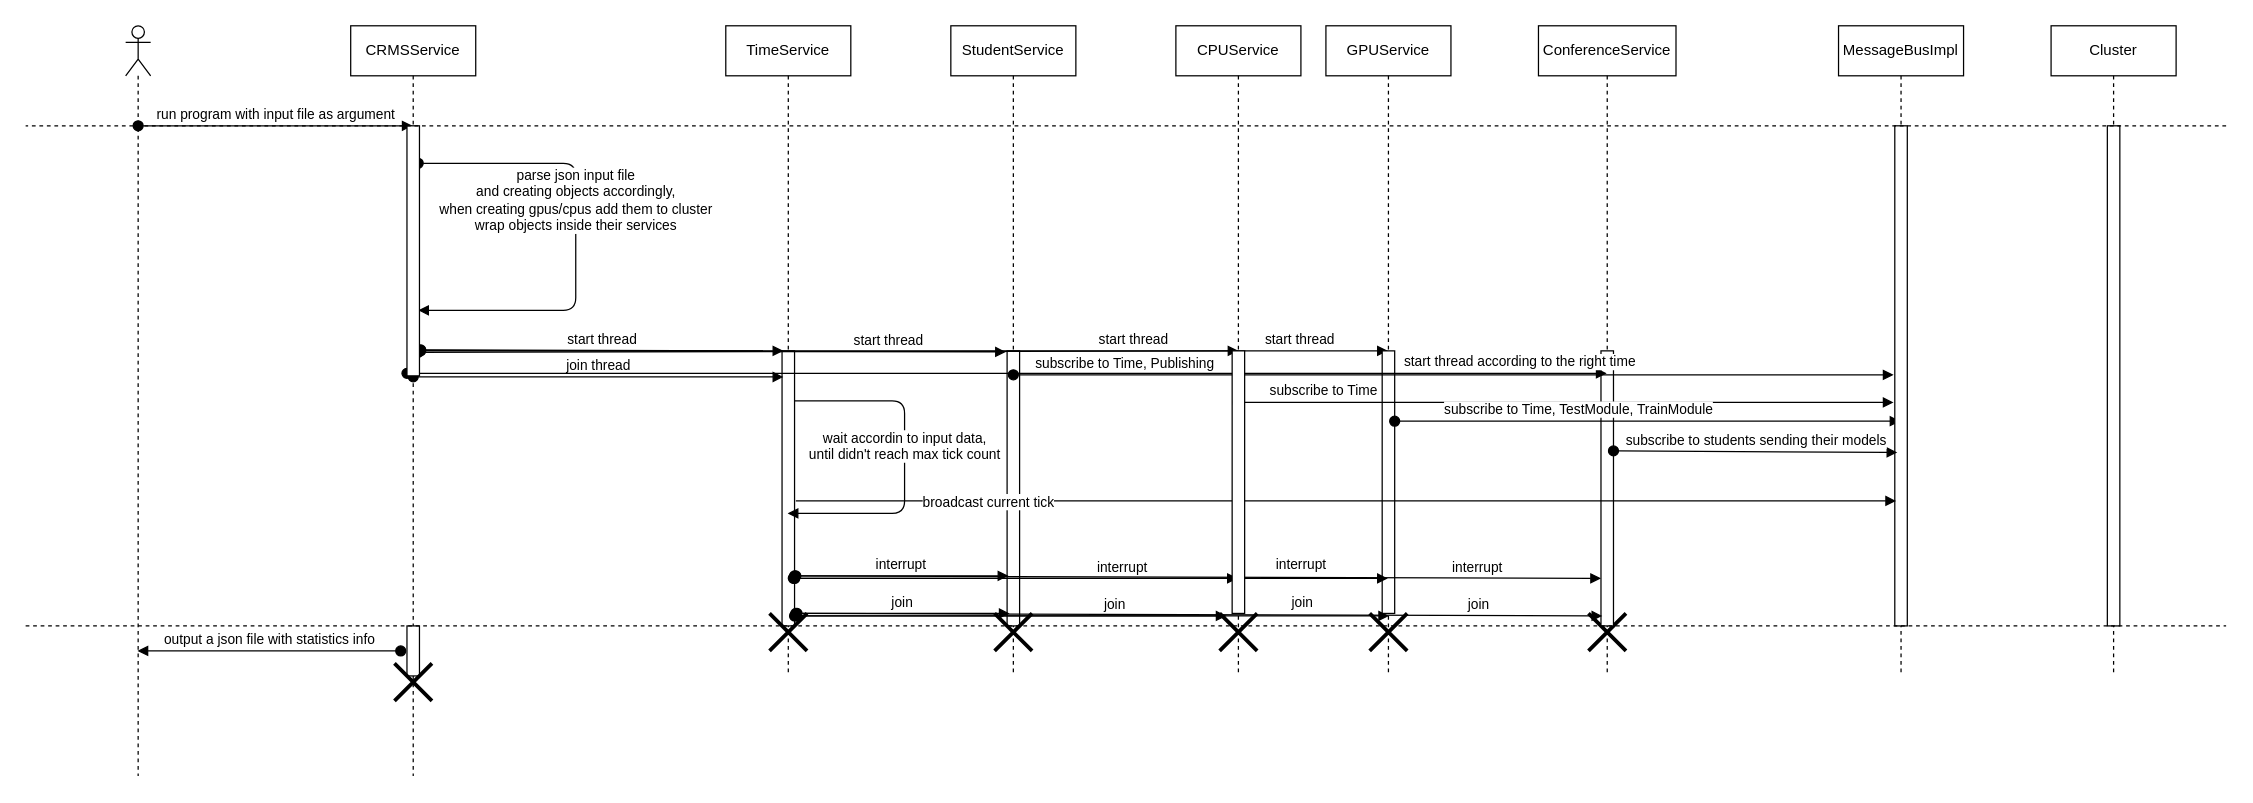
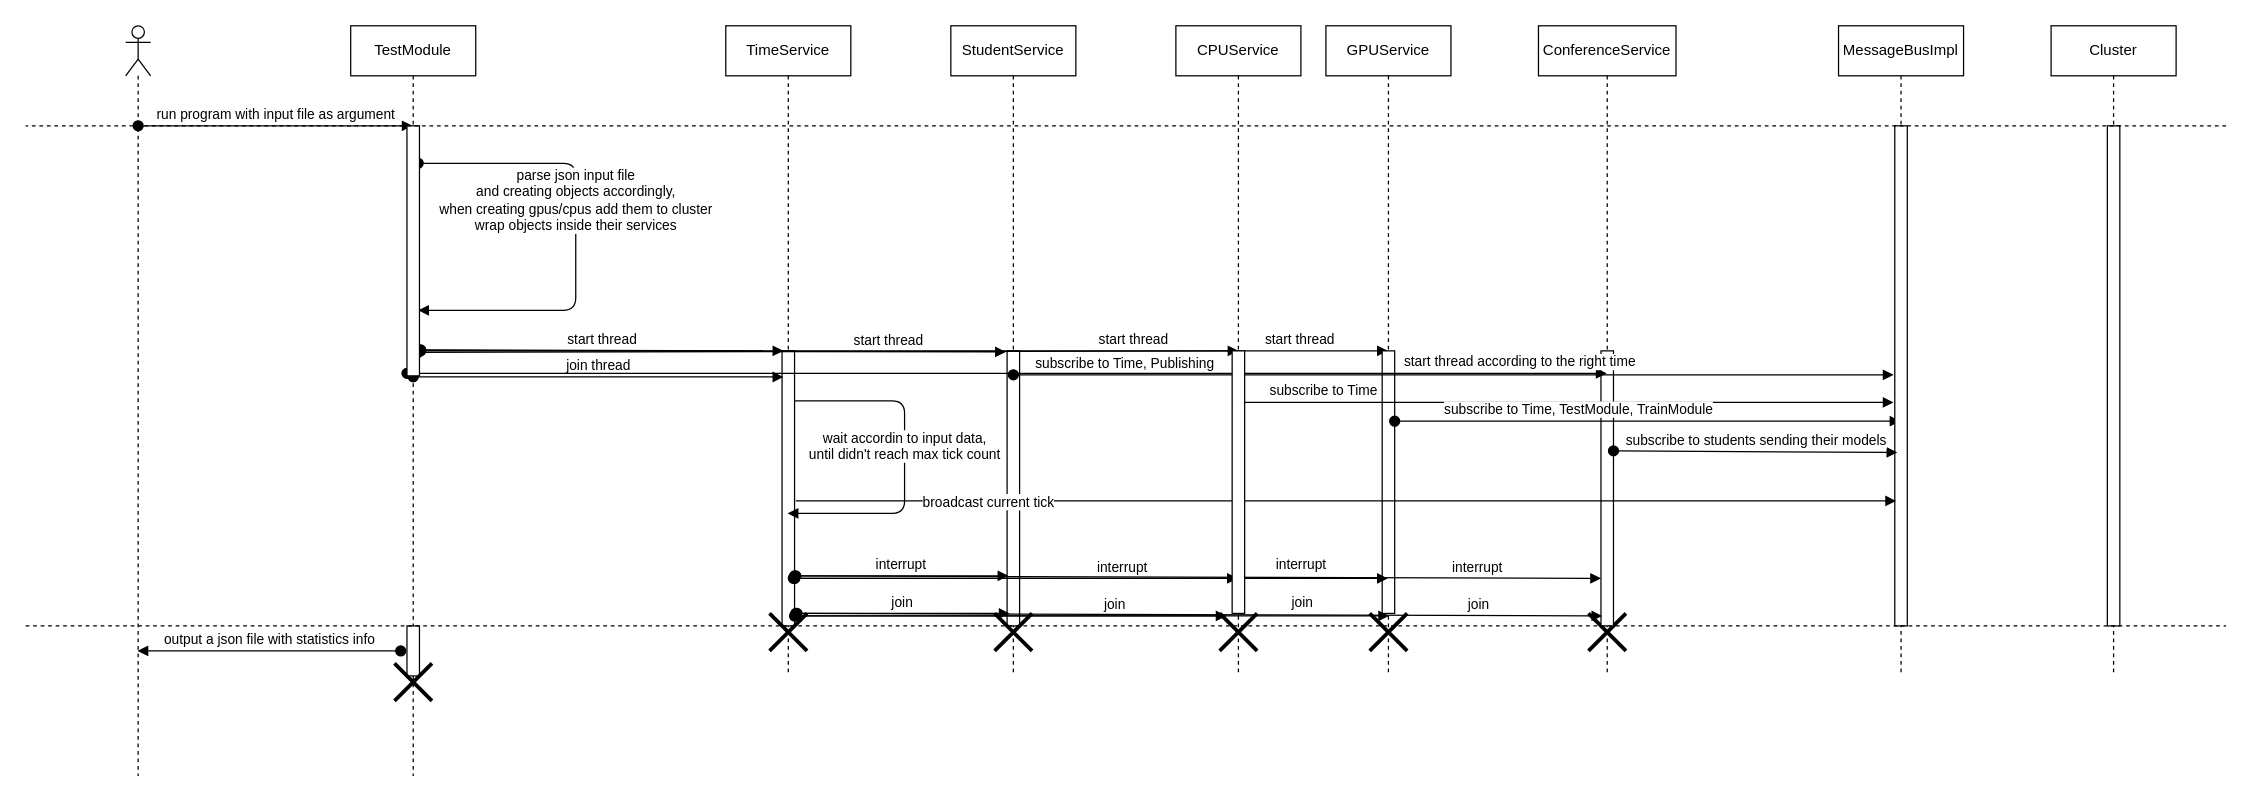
node "CRMSService": label "CRMSService" -> "TestModule"
